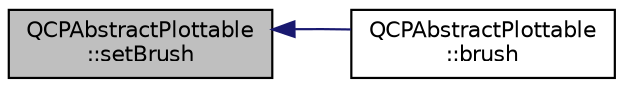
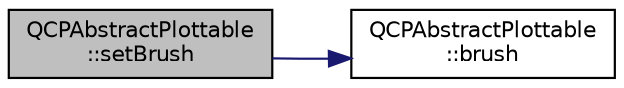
edge "QCPAbstractPlottable ::brush" -> "QCPAbstractPlottable ::setBrush": reversed
